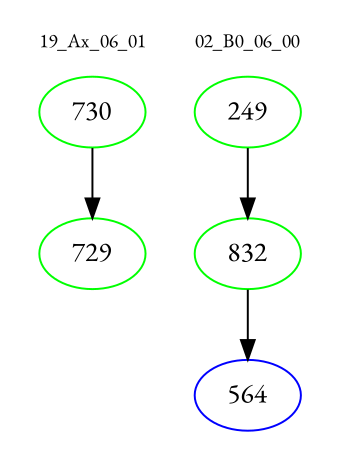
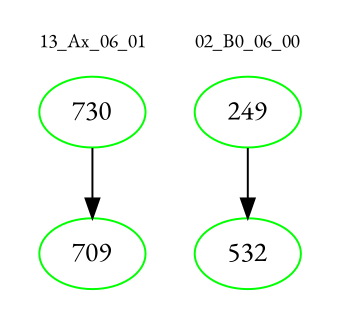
cluster "19_Ax_06_01": label "19_Ax_06_01" -> "13_Ax_06_01"
node "729": label "729" -> "709"
node "832": label "832" -> "532"
node "564": removed
